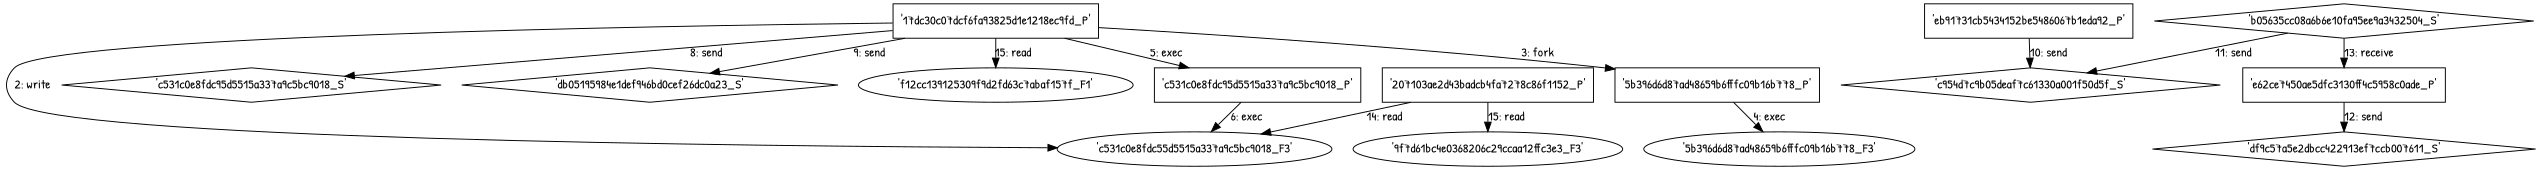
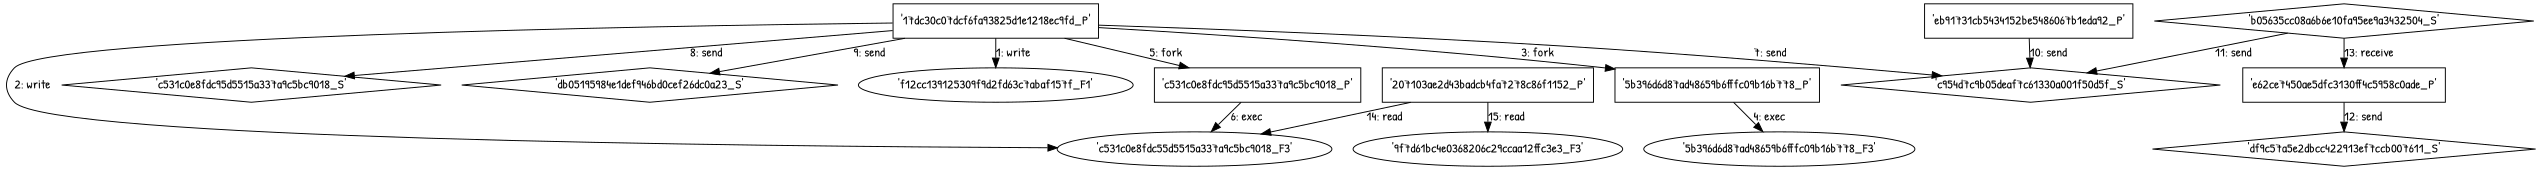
edge "'17dc30c07dcf6fa93825d1e1218ec9fd_P'" -> "'c954d7c9b05deaf7c61330a001f50d5f_S'": added, label "7: send"
edge "'17dc30c07dcf6fa93825d1e1218ec9fd_P'" -> "'f12cc139125309f9d2fd63c7abaf157f_F1'": label "15: read" -> "1: write"
edge "'17dc30c07dcf6fa93825d1e1218ec9fd_P'" -> "'c531c0e8fdc95d5515a337a9c5bc9018_P'": label "5: exec" -> "5: fork"
